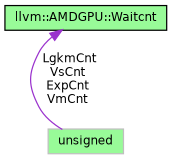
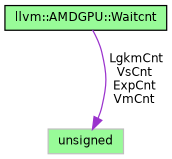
edge "unsigned" -> "llvm::AMDGPU::Waitcnt": reversed
